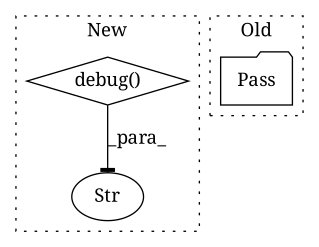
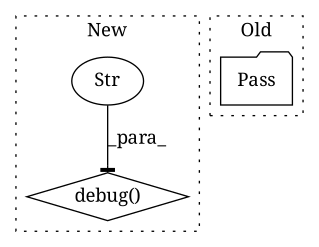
edge "debug()" -> "Str": reversed
